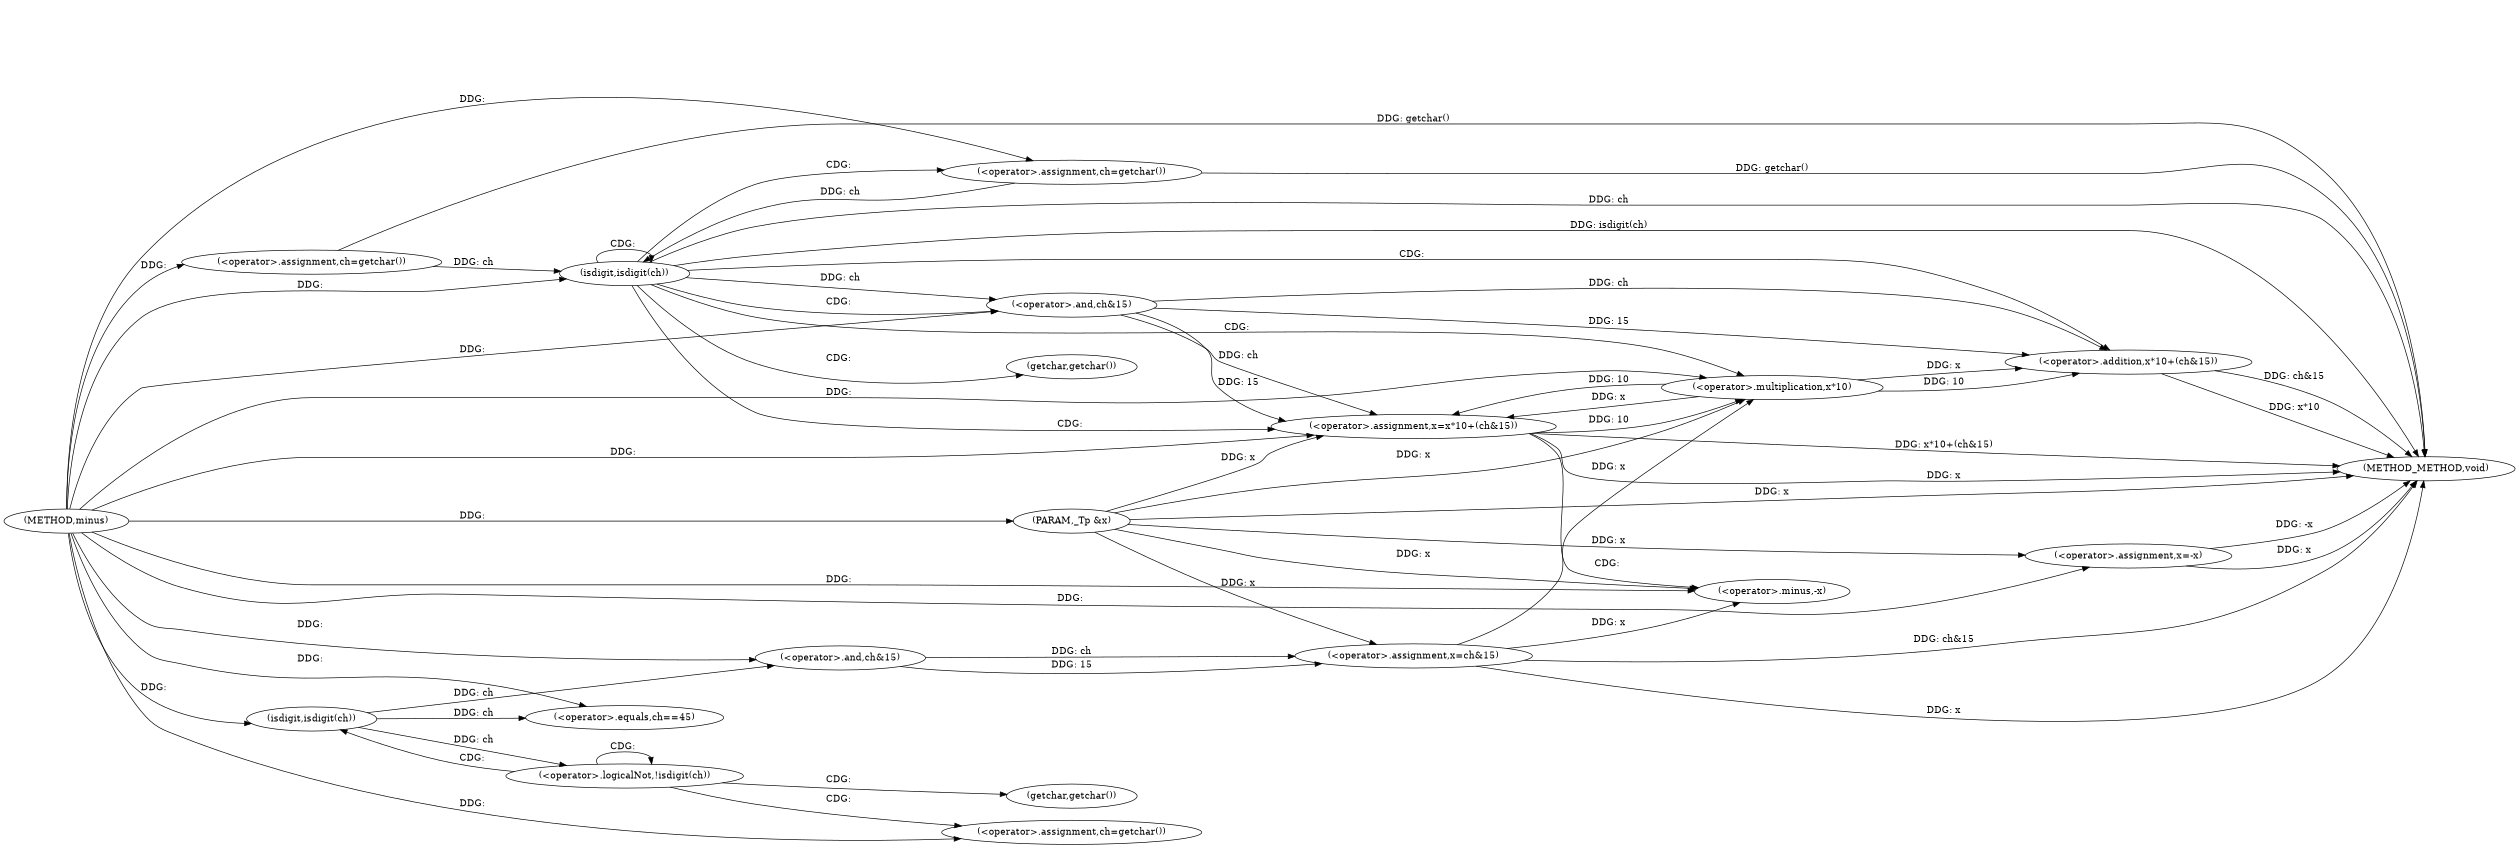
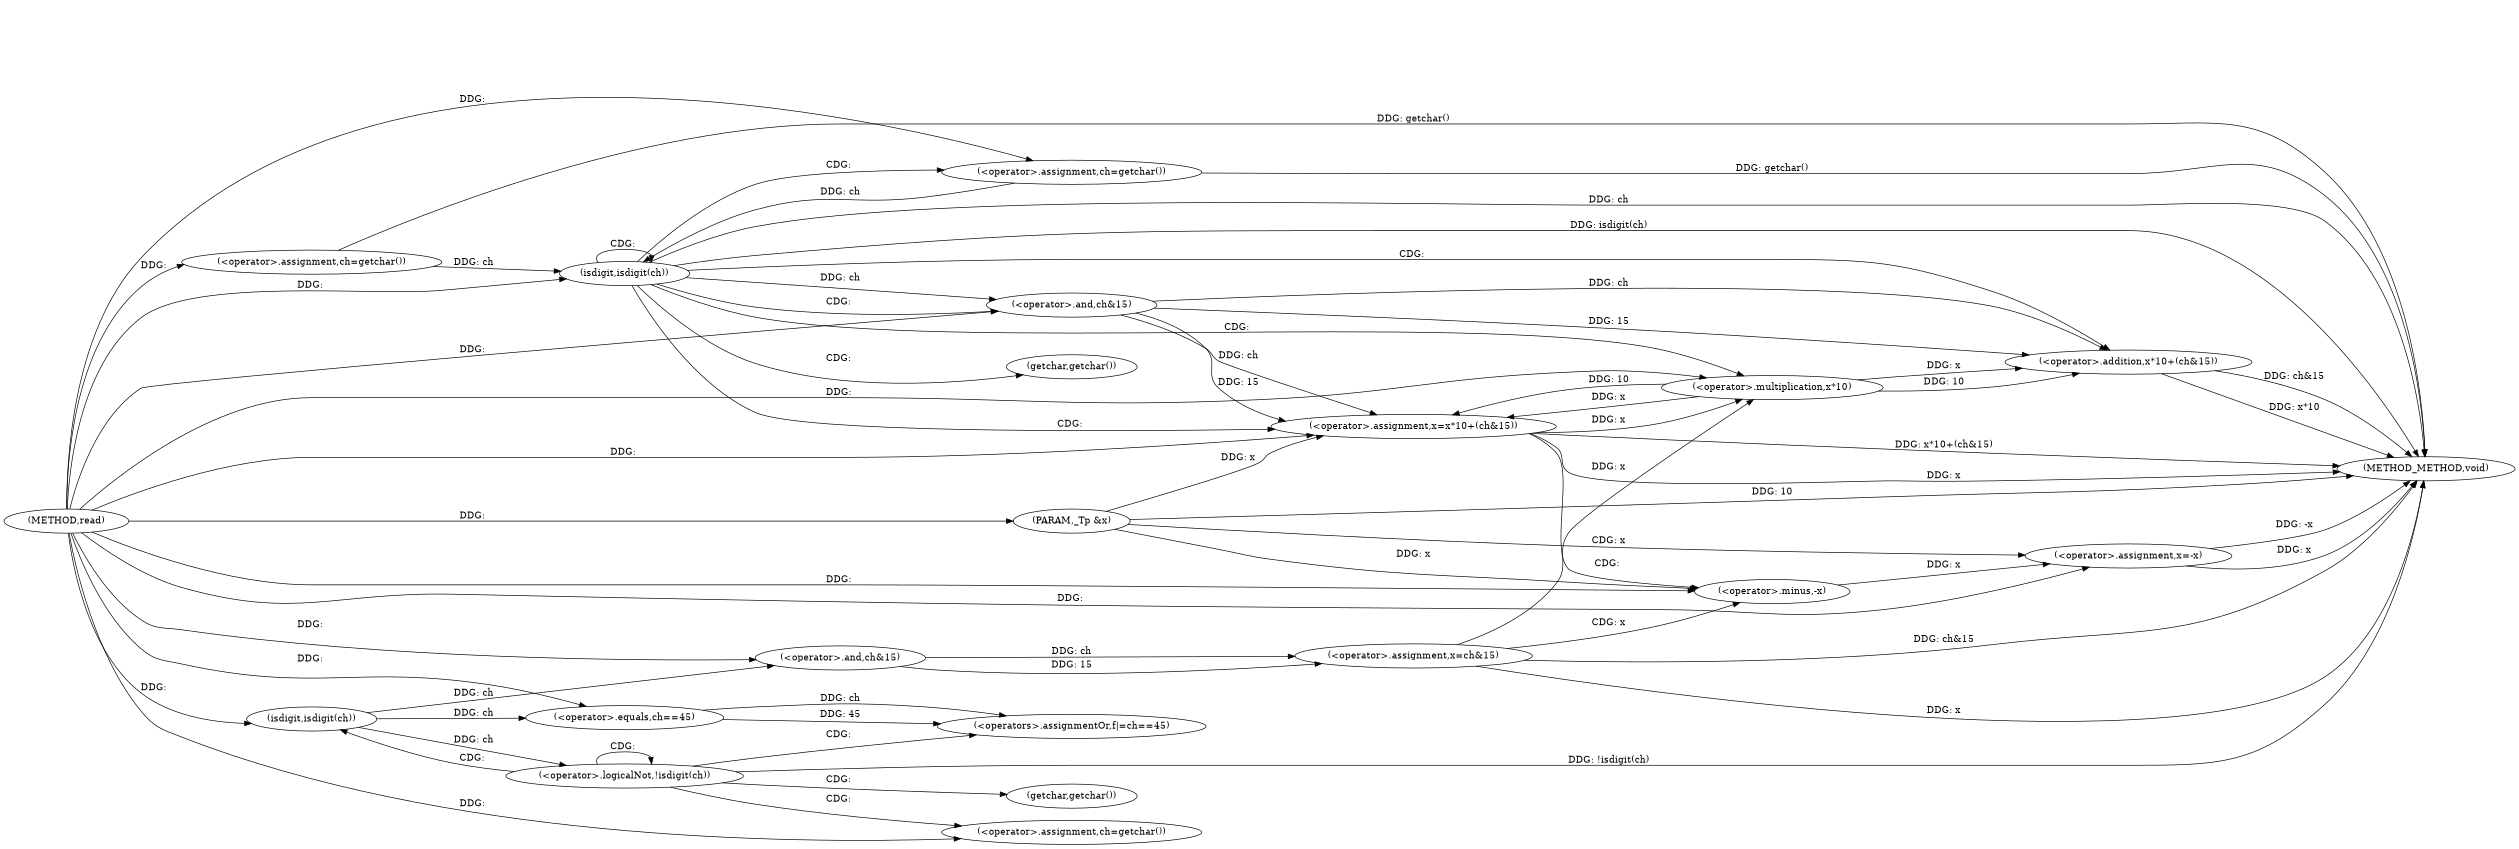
edge "(<operator>.assignment,x=x*10+(ch&15))" -> "(<operator>.multiplication,x*10)": label "DDG: 10" -> "DDG: x"
edge "(PARAM,_Tp &x)" -> "(<operator>.multiplication,x*10)": removed, label "DDG: x"
edge "(PARAM,_Tp &x)" -> "(METHOD_METHOD,void)": label "DDG: x" -> "DDG: 10"
node "(METHOD,minus)": label "(METHOD,minus)" -> "(METHOD,read)"
edge "(PARAM,_Tp &x)" -> "(<operator>.assignment,x=-x)": label "DDG: x" -> "CDG: x"
edge "(<operator>.minus,-x)" -> "(<operator>.assignment,x=-x)": added, label "DDG: x"
edge "(PARAM,_Tp &x)" -> "(<operator>.assignment,x=ch&15)": removed, label "DDG: x"
edge "(<operator>.assignment,x=ch&15)" -> "(<operator>.minus,-x)": label "DDG: x" -> "CDG: x"
node "(<operators>.assignmentOr,f|=ch==45)": added
edge "(<operator>.logicalNot,!isdigit(ch))" -> "(METHOD_METHOD,void)": added, label "DDG: !isdigit(ch)"
